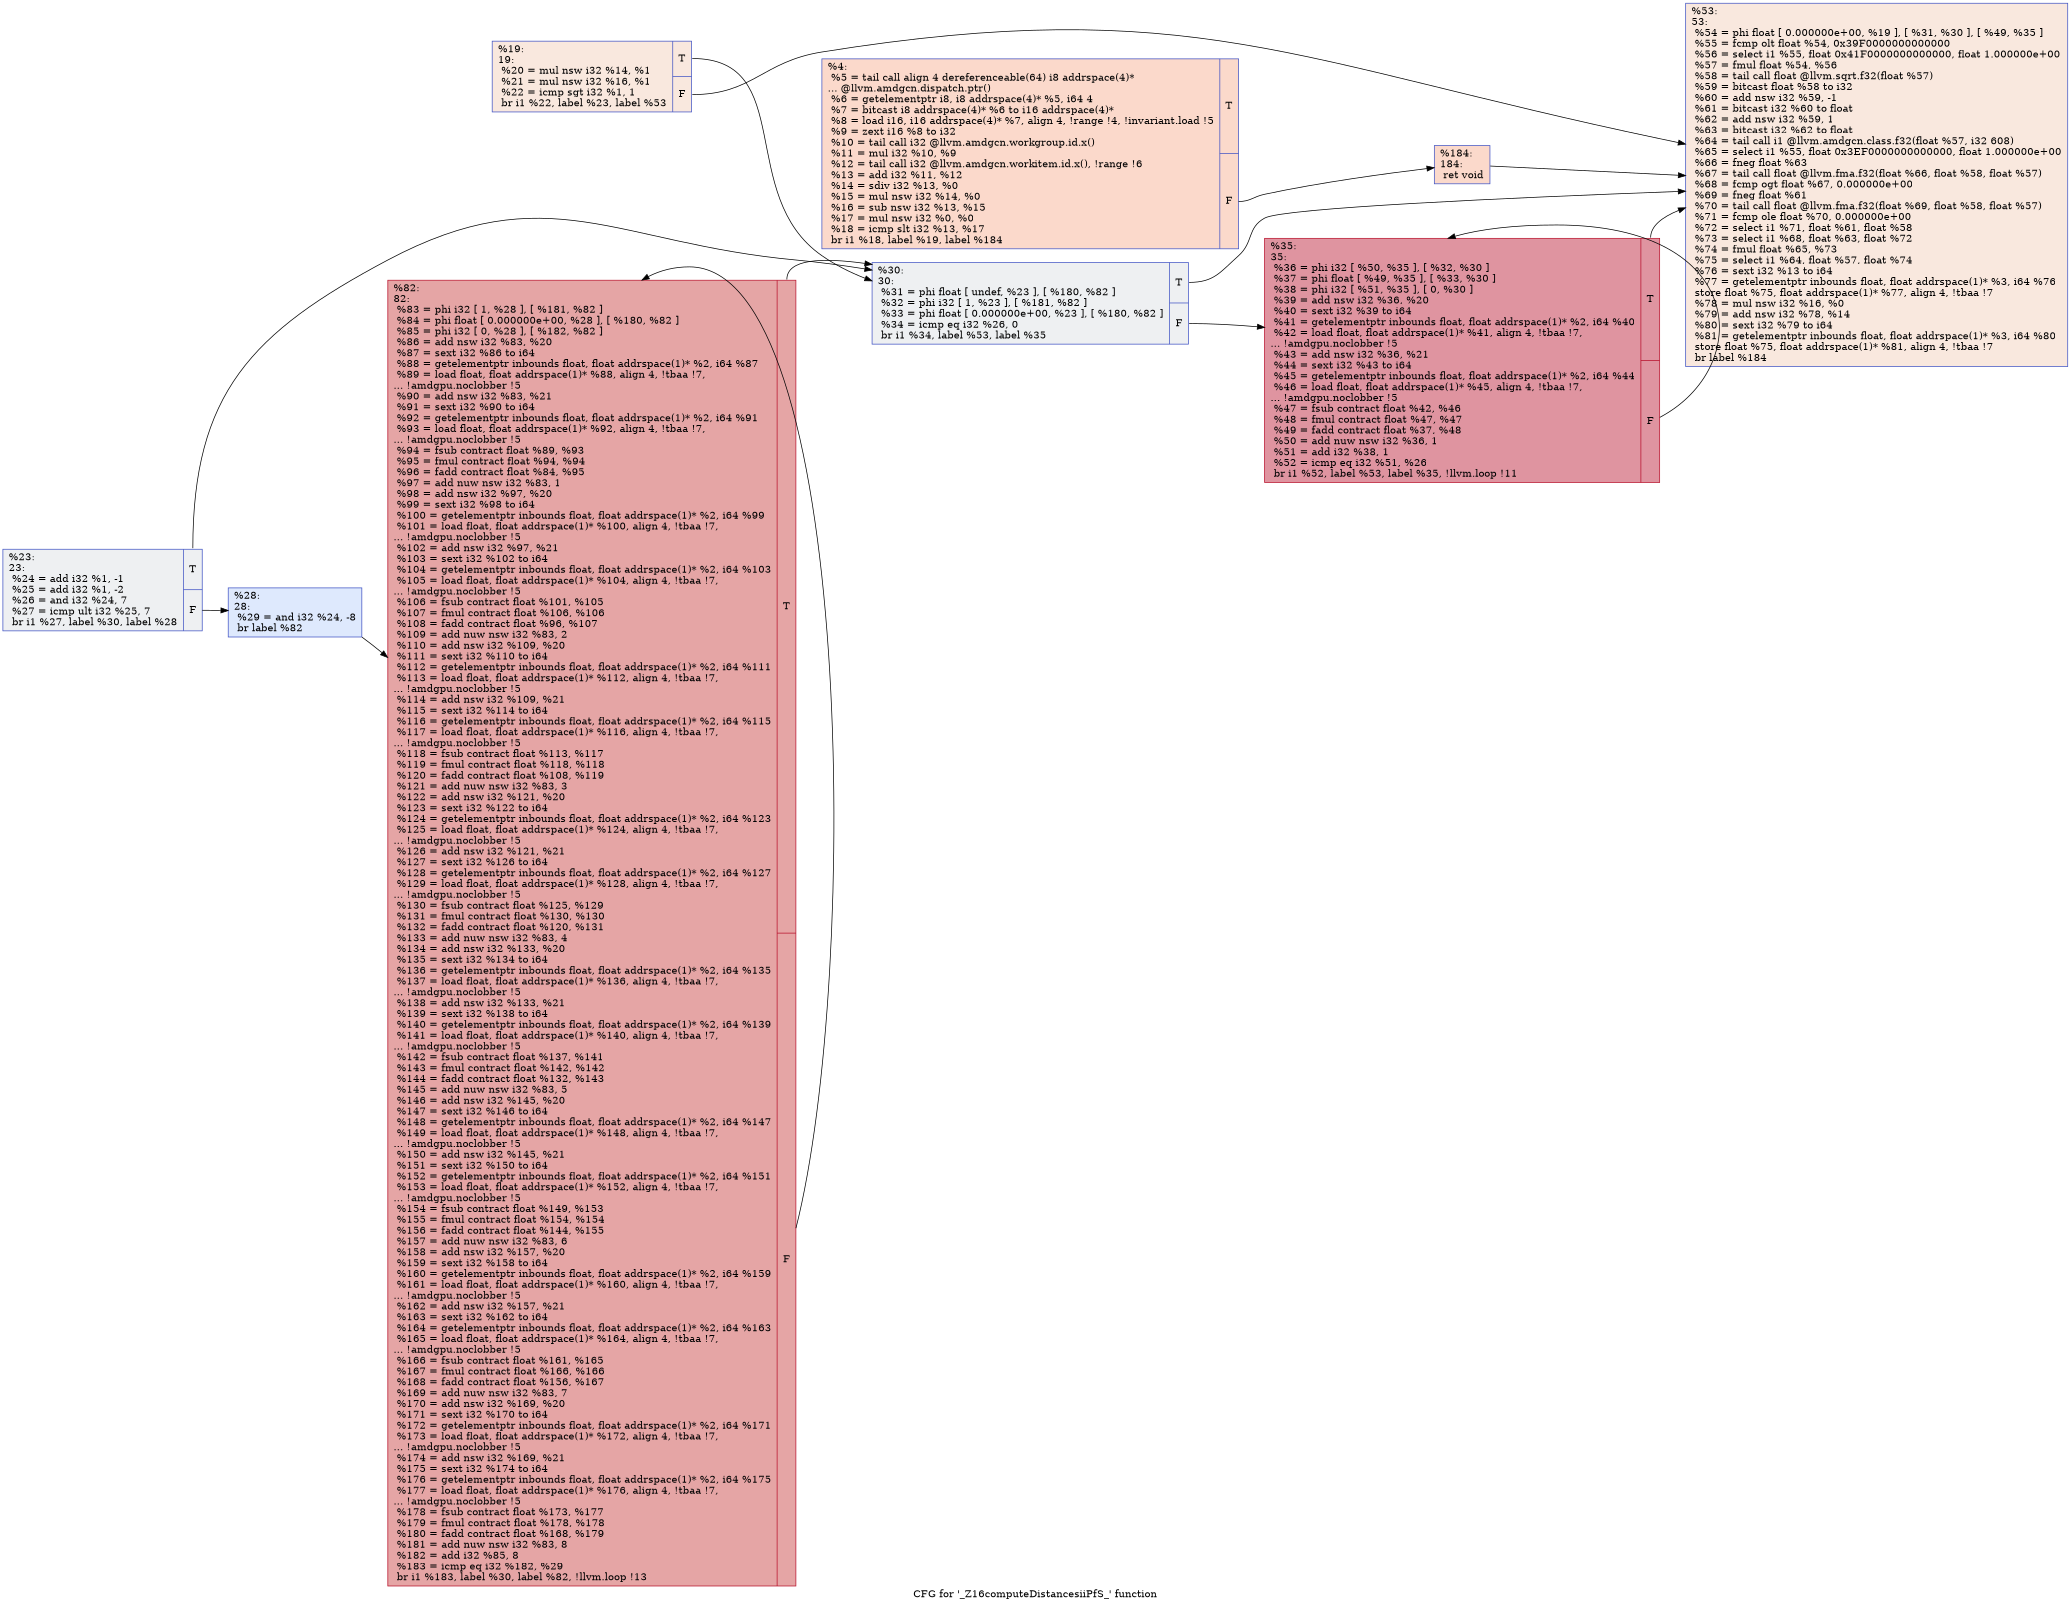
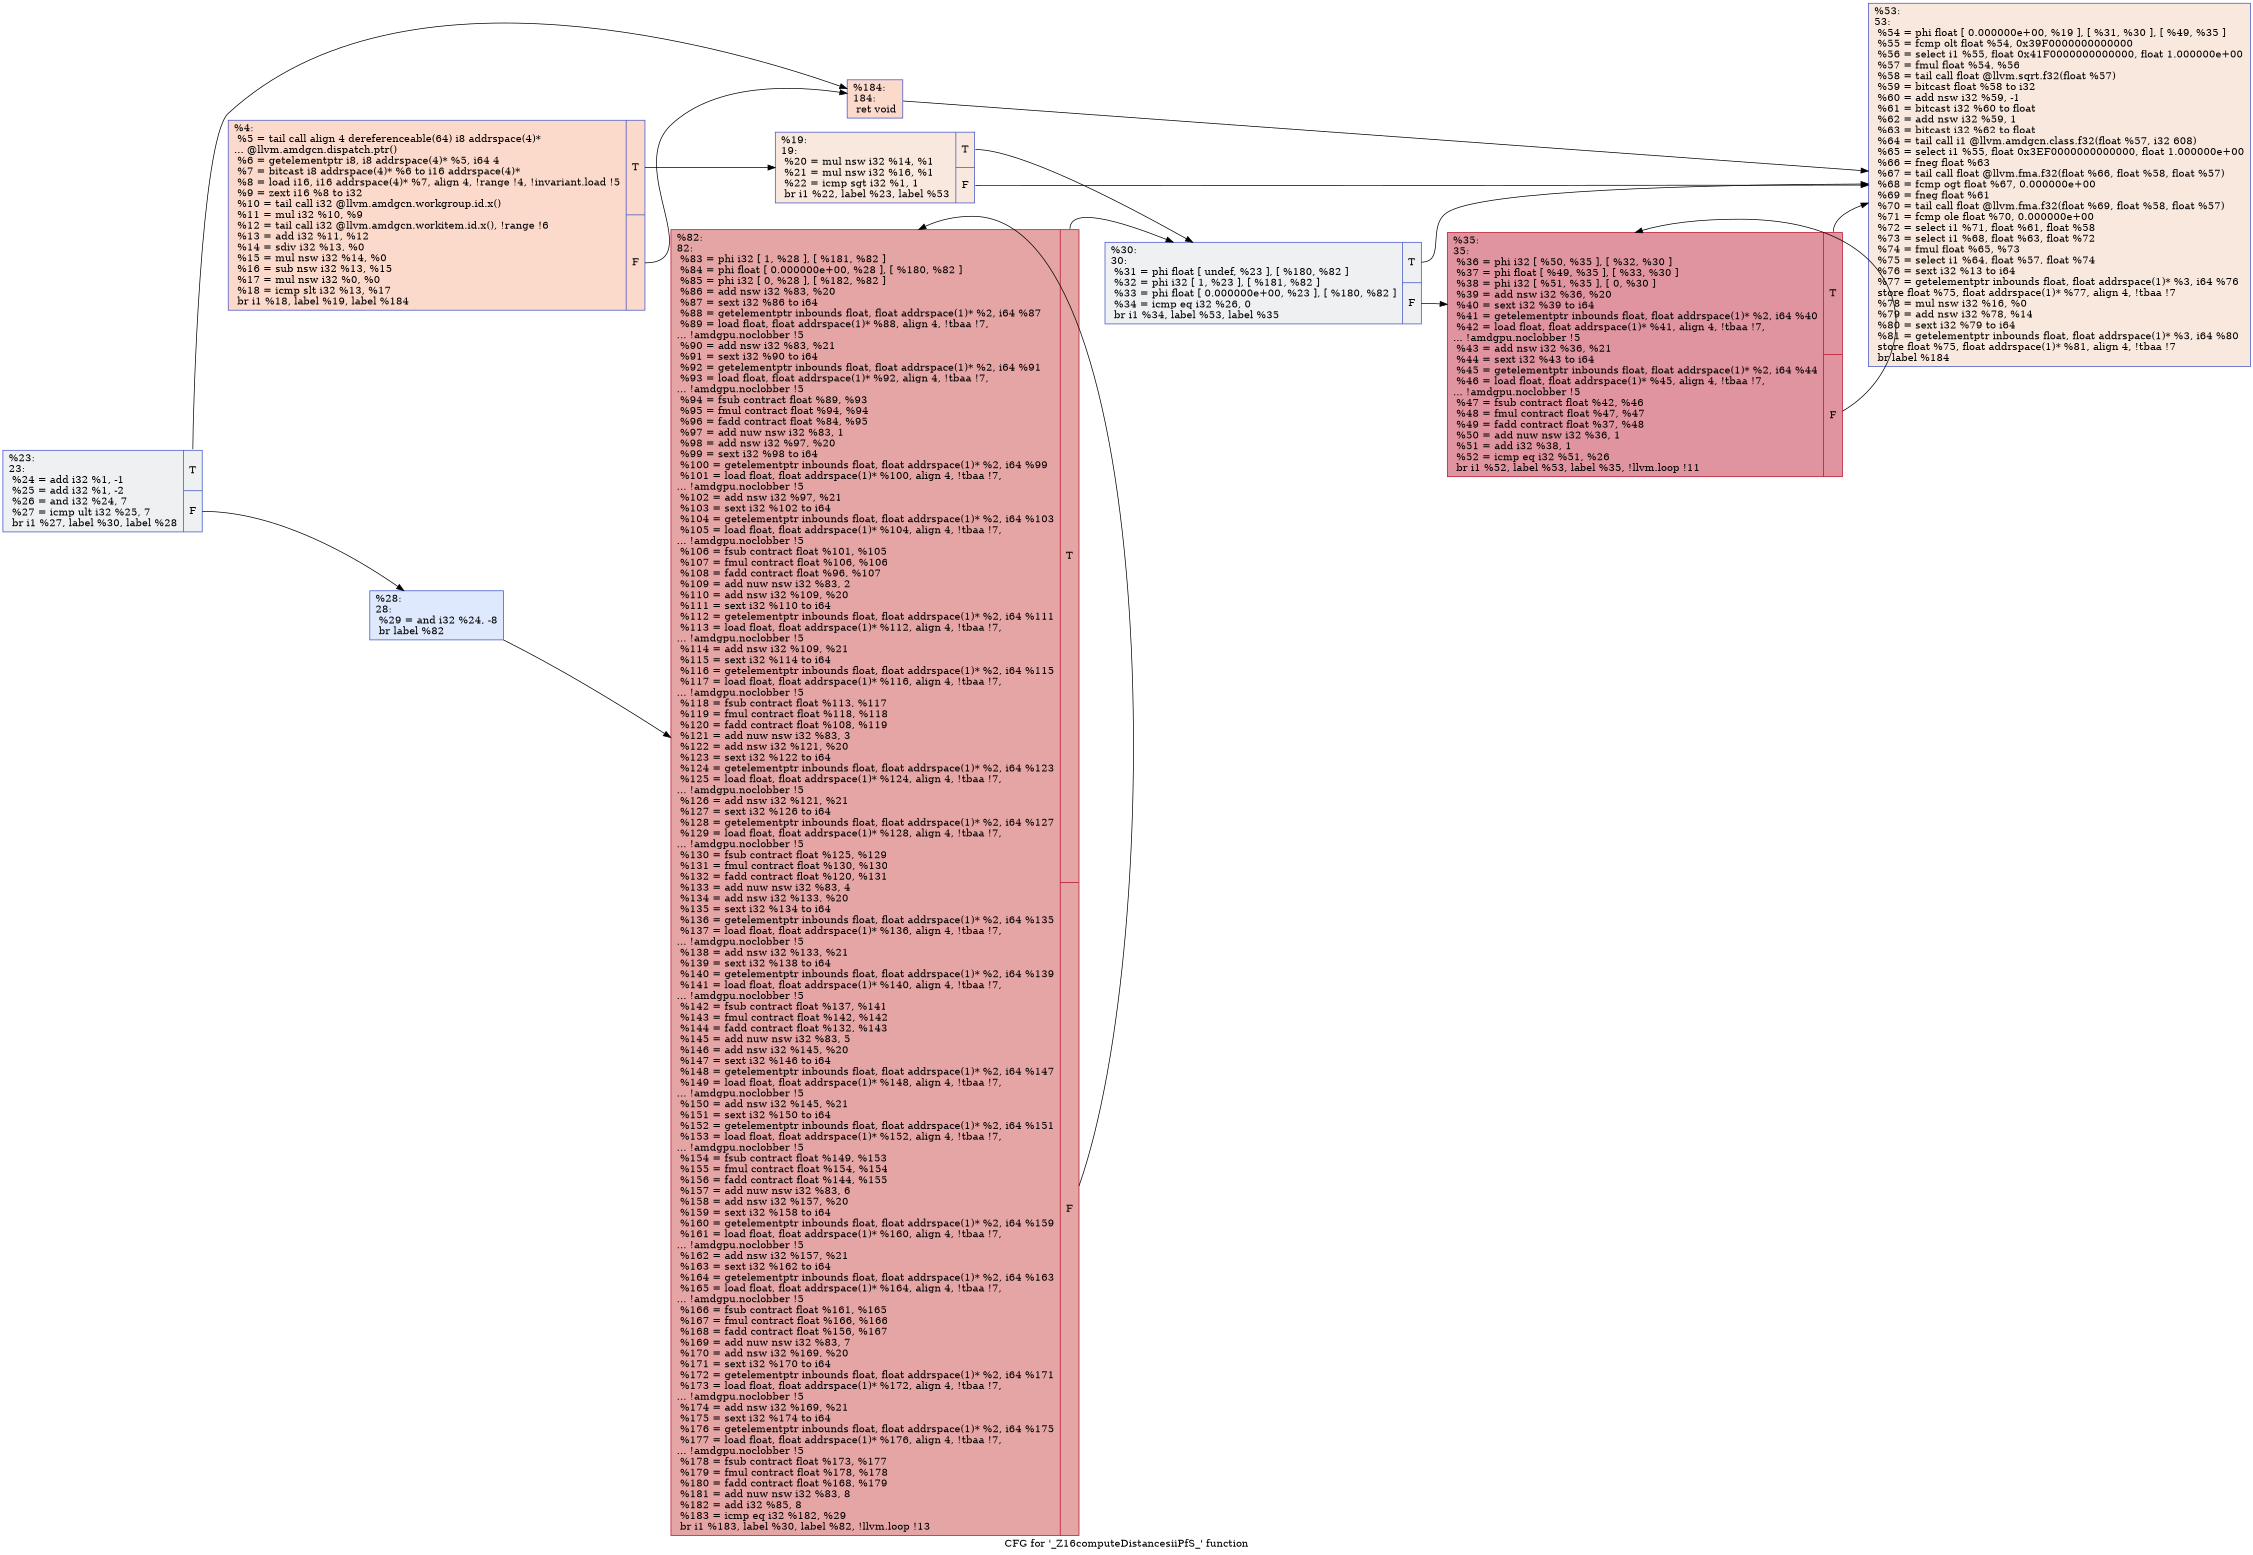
edge "%4:" -> "%19:": added
edge "%23:" -> "%30:": now "%23:" -> "%184:"
